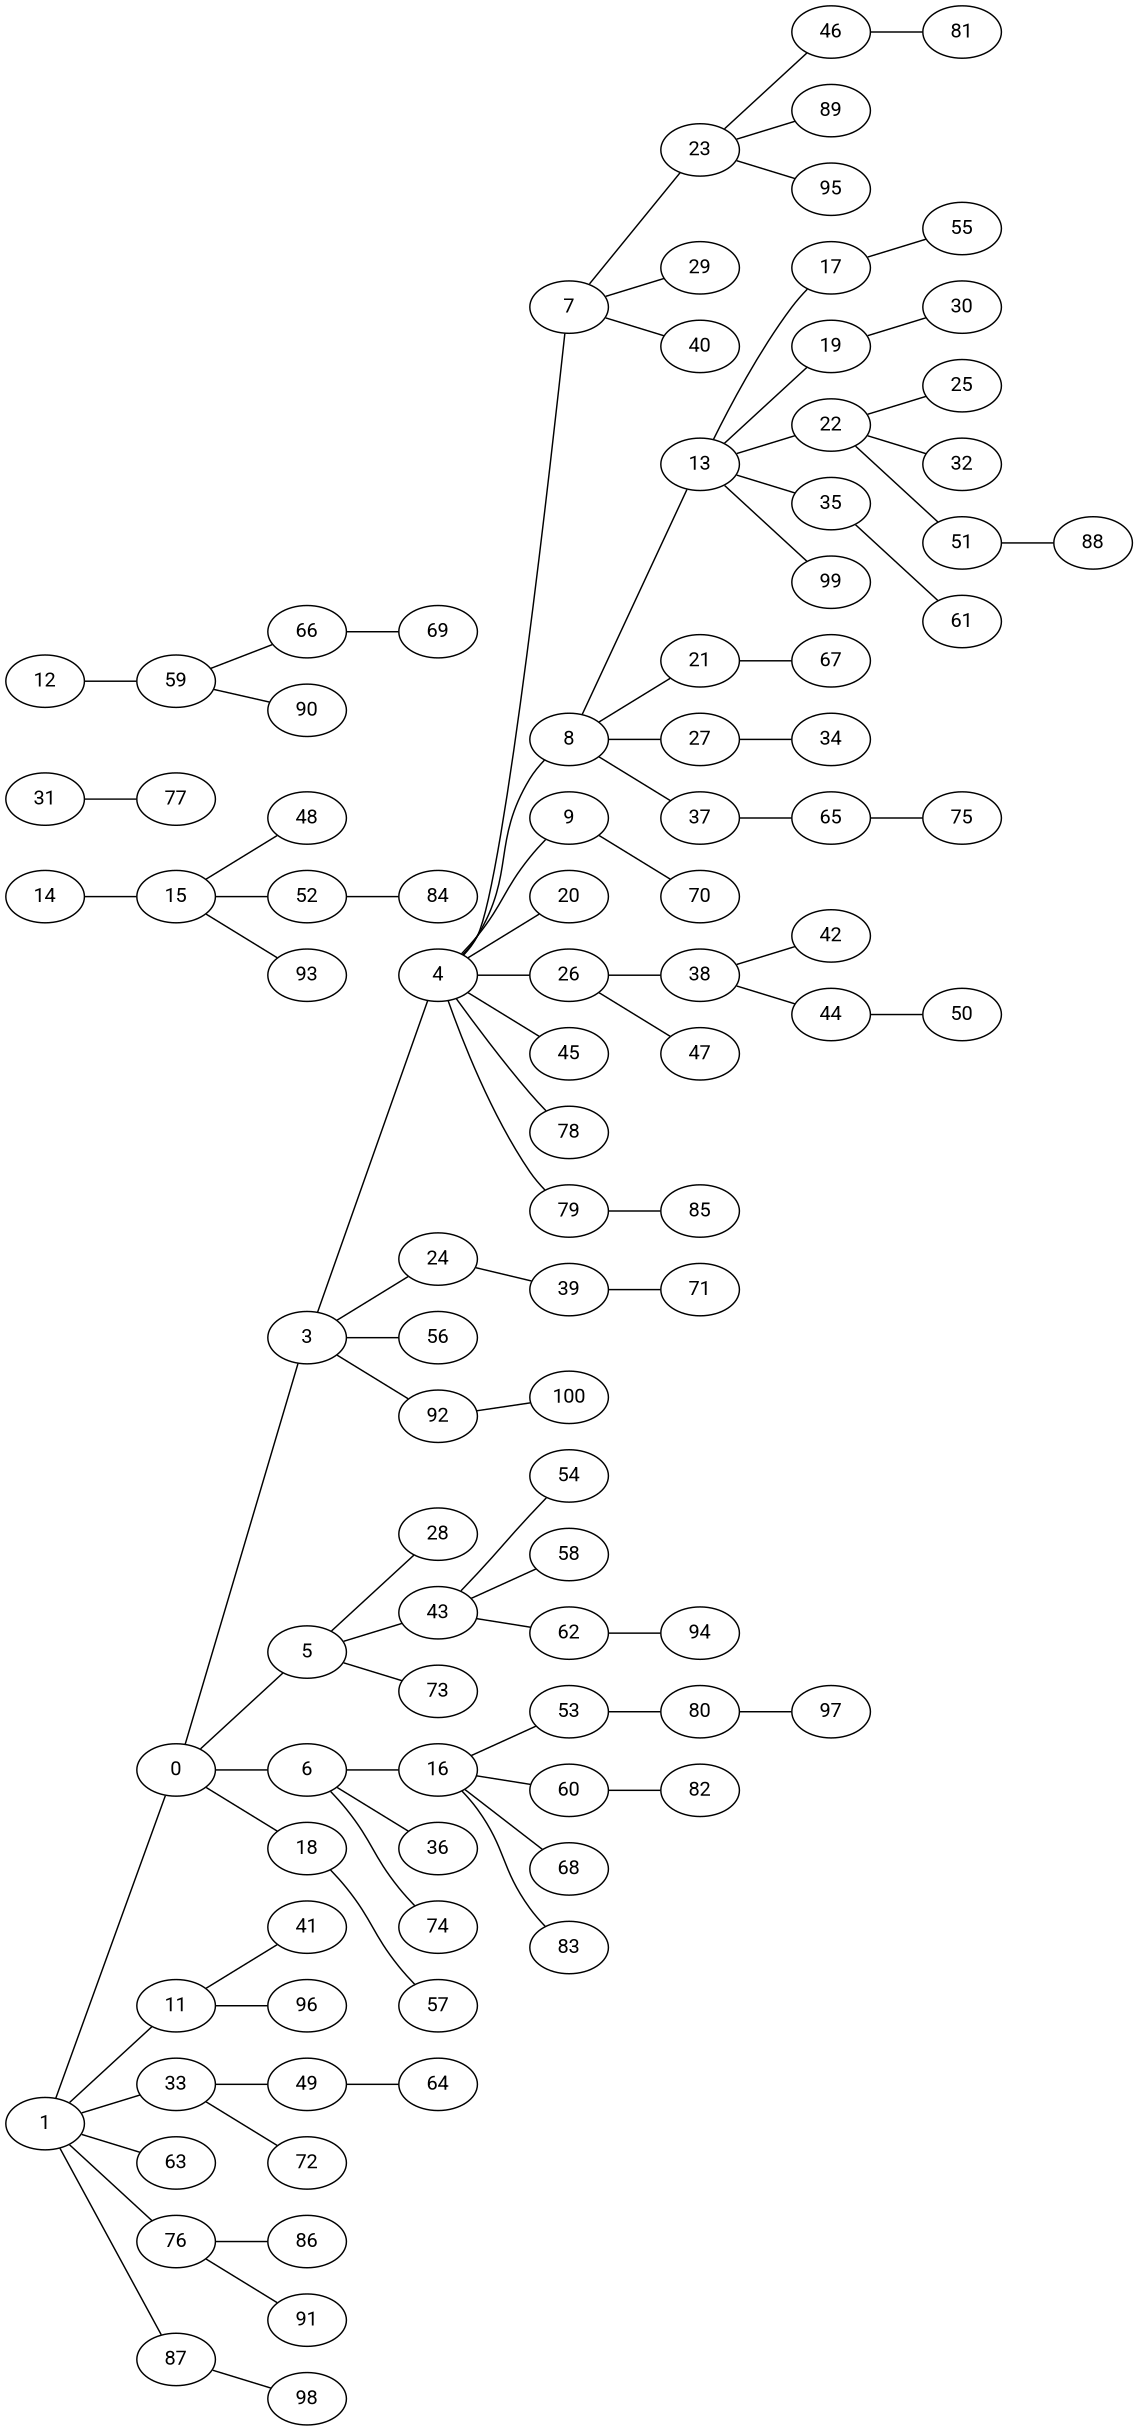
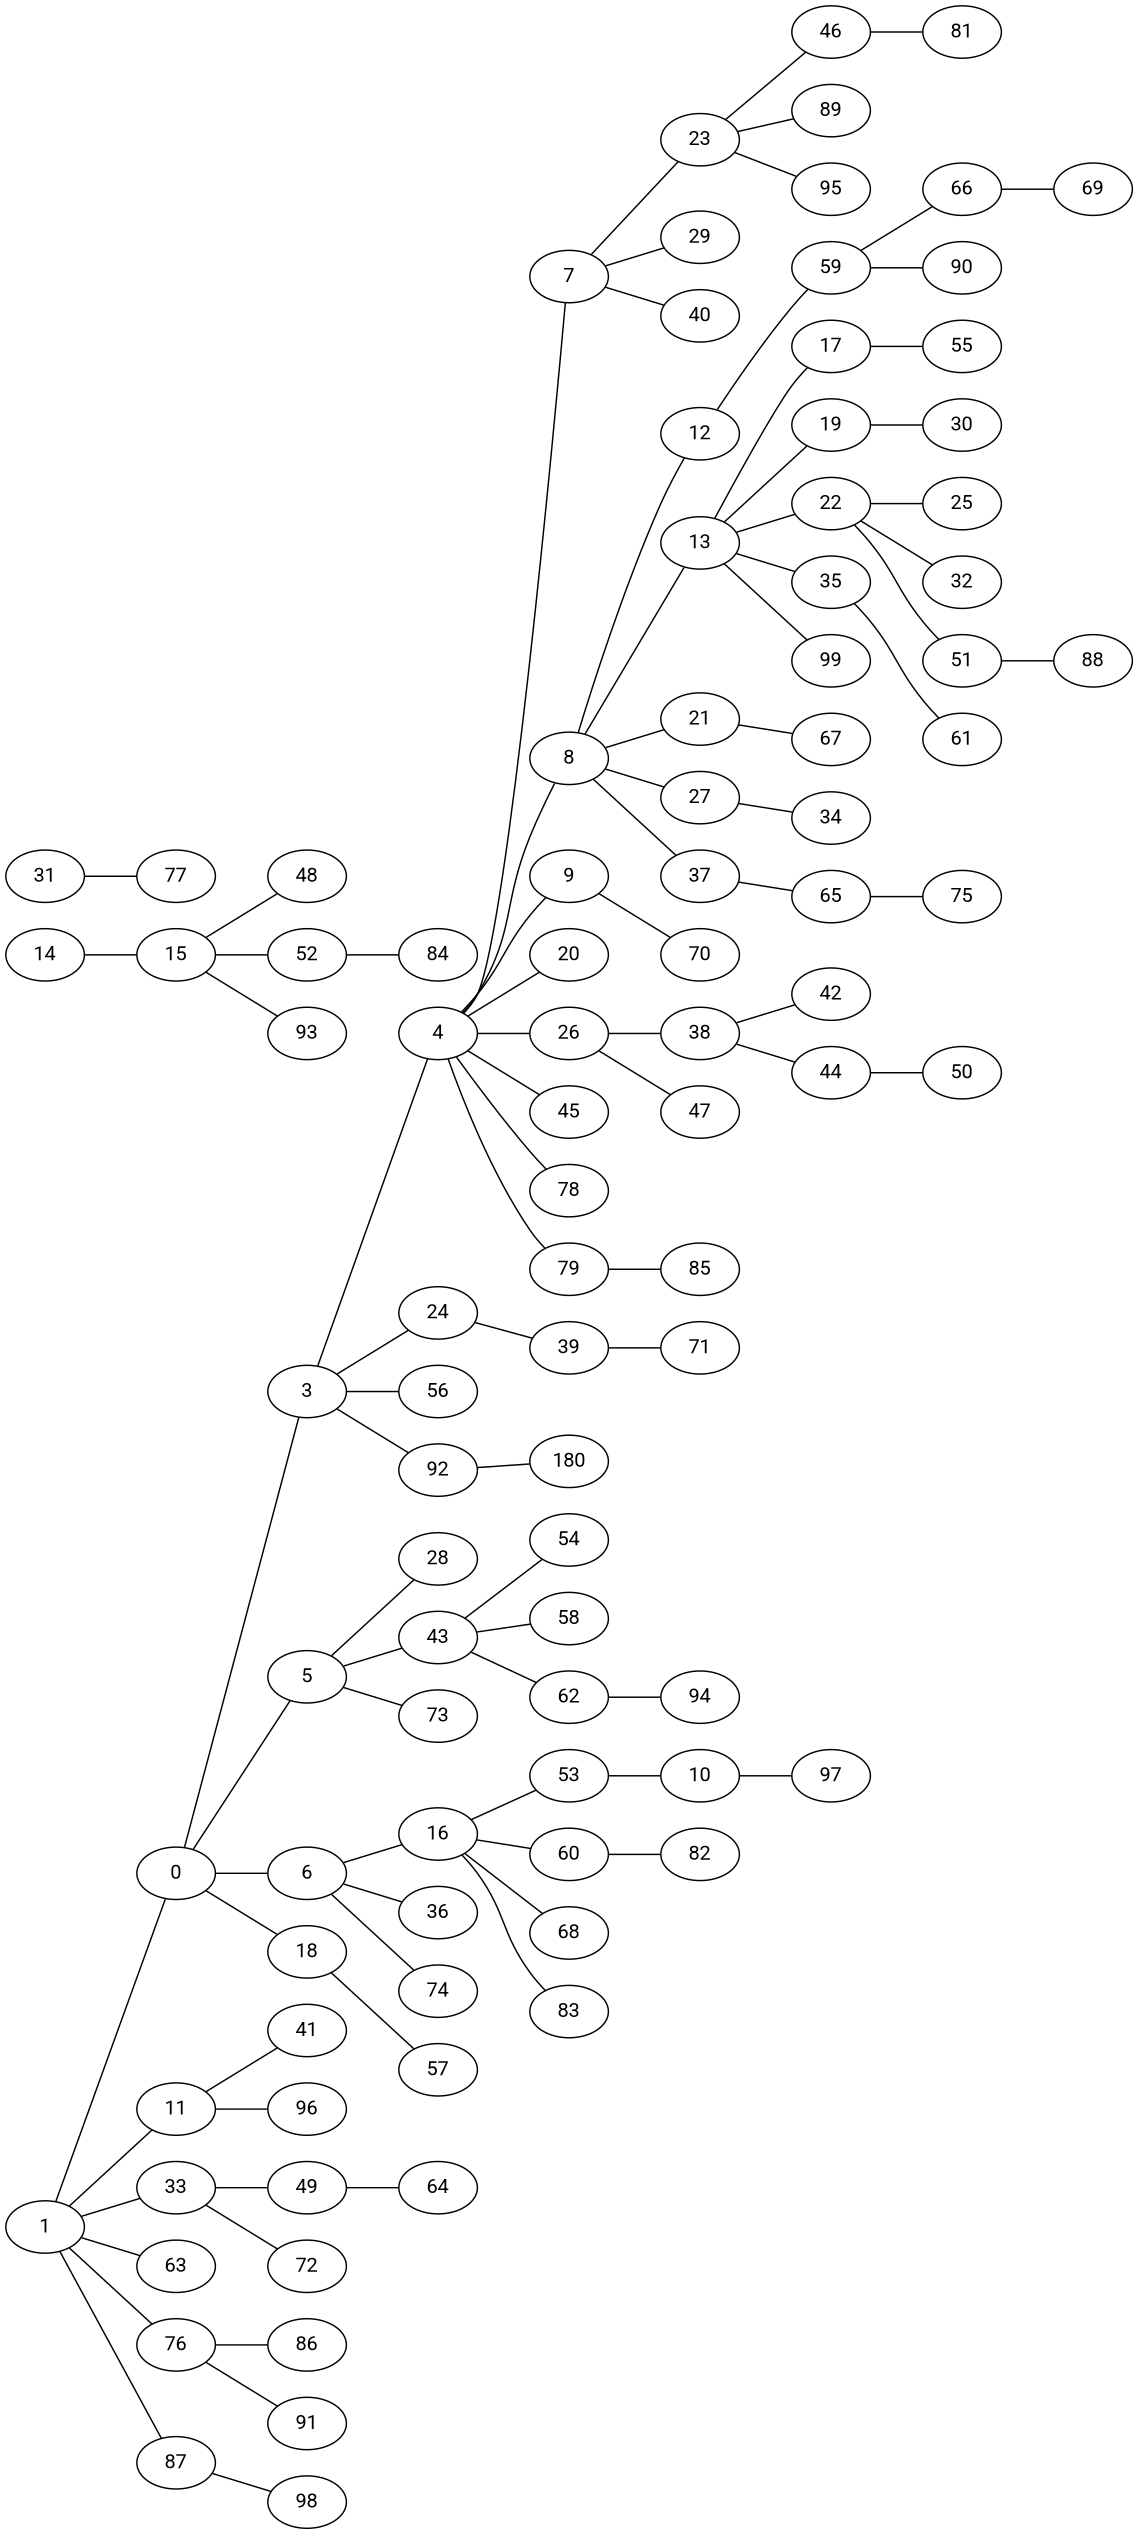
edge "12" -- "8": added
node "100": label "100" -> "180"
node "80": label "80" -> "10"
